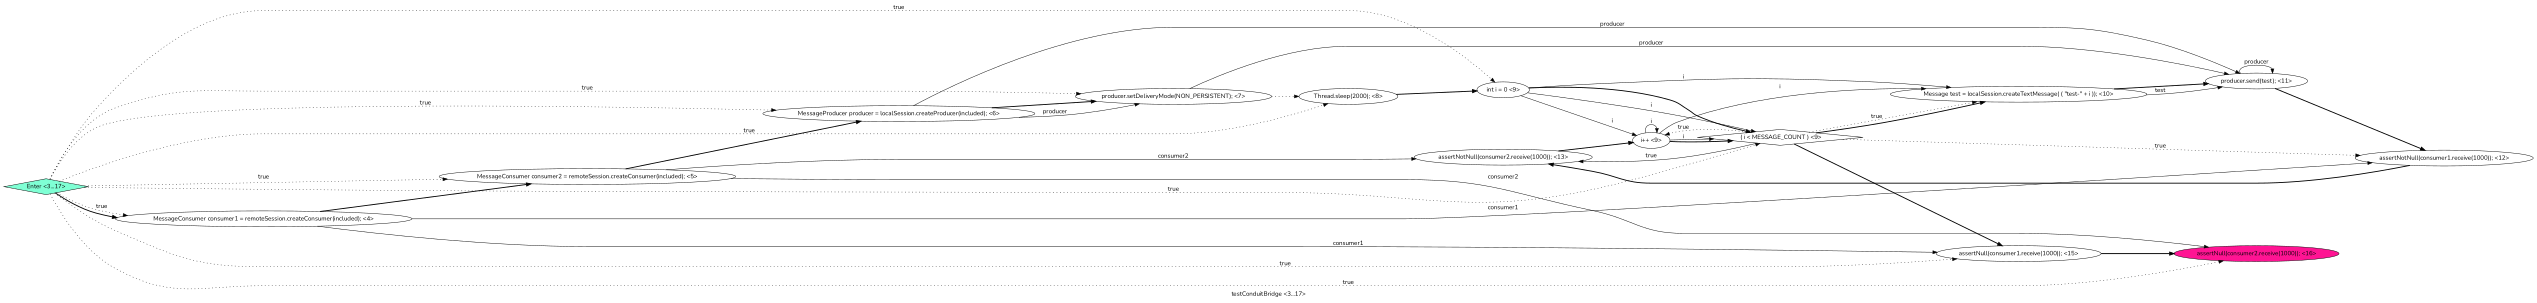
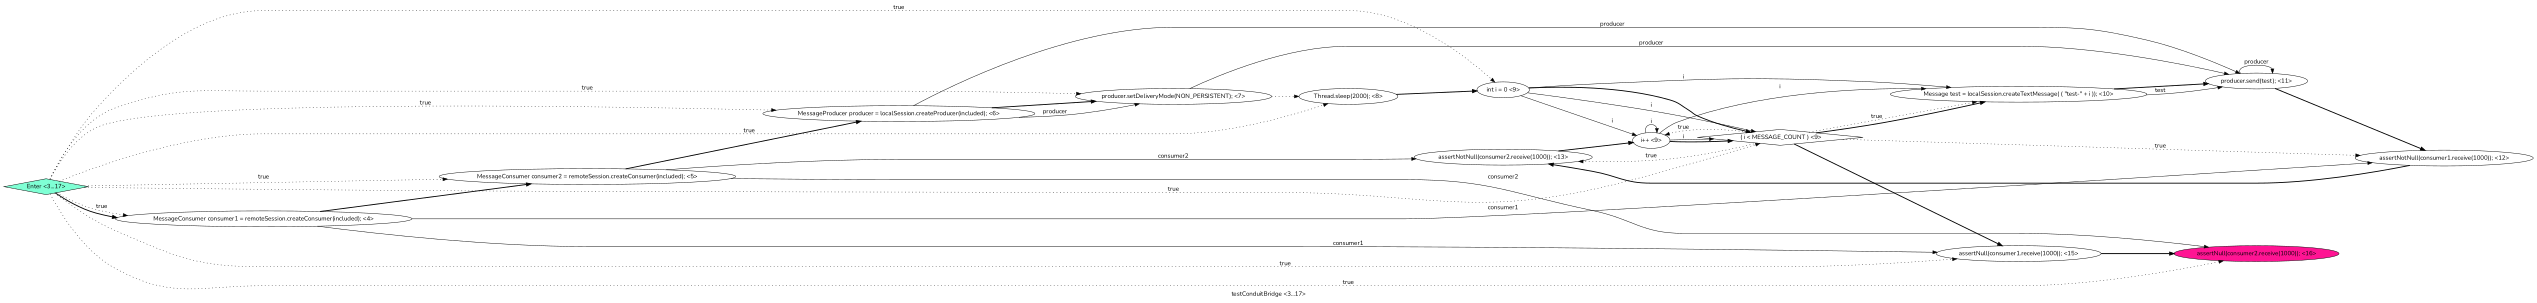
edge "( i < MESSAGE_COUNT ) <9>" -> "assertNotNull(consumer2.receive(1000)); <13>": style solid -> dotted
